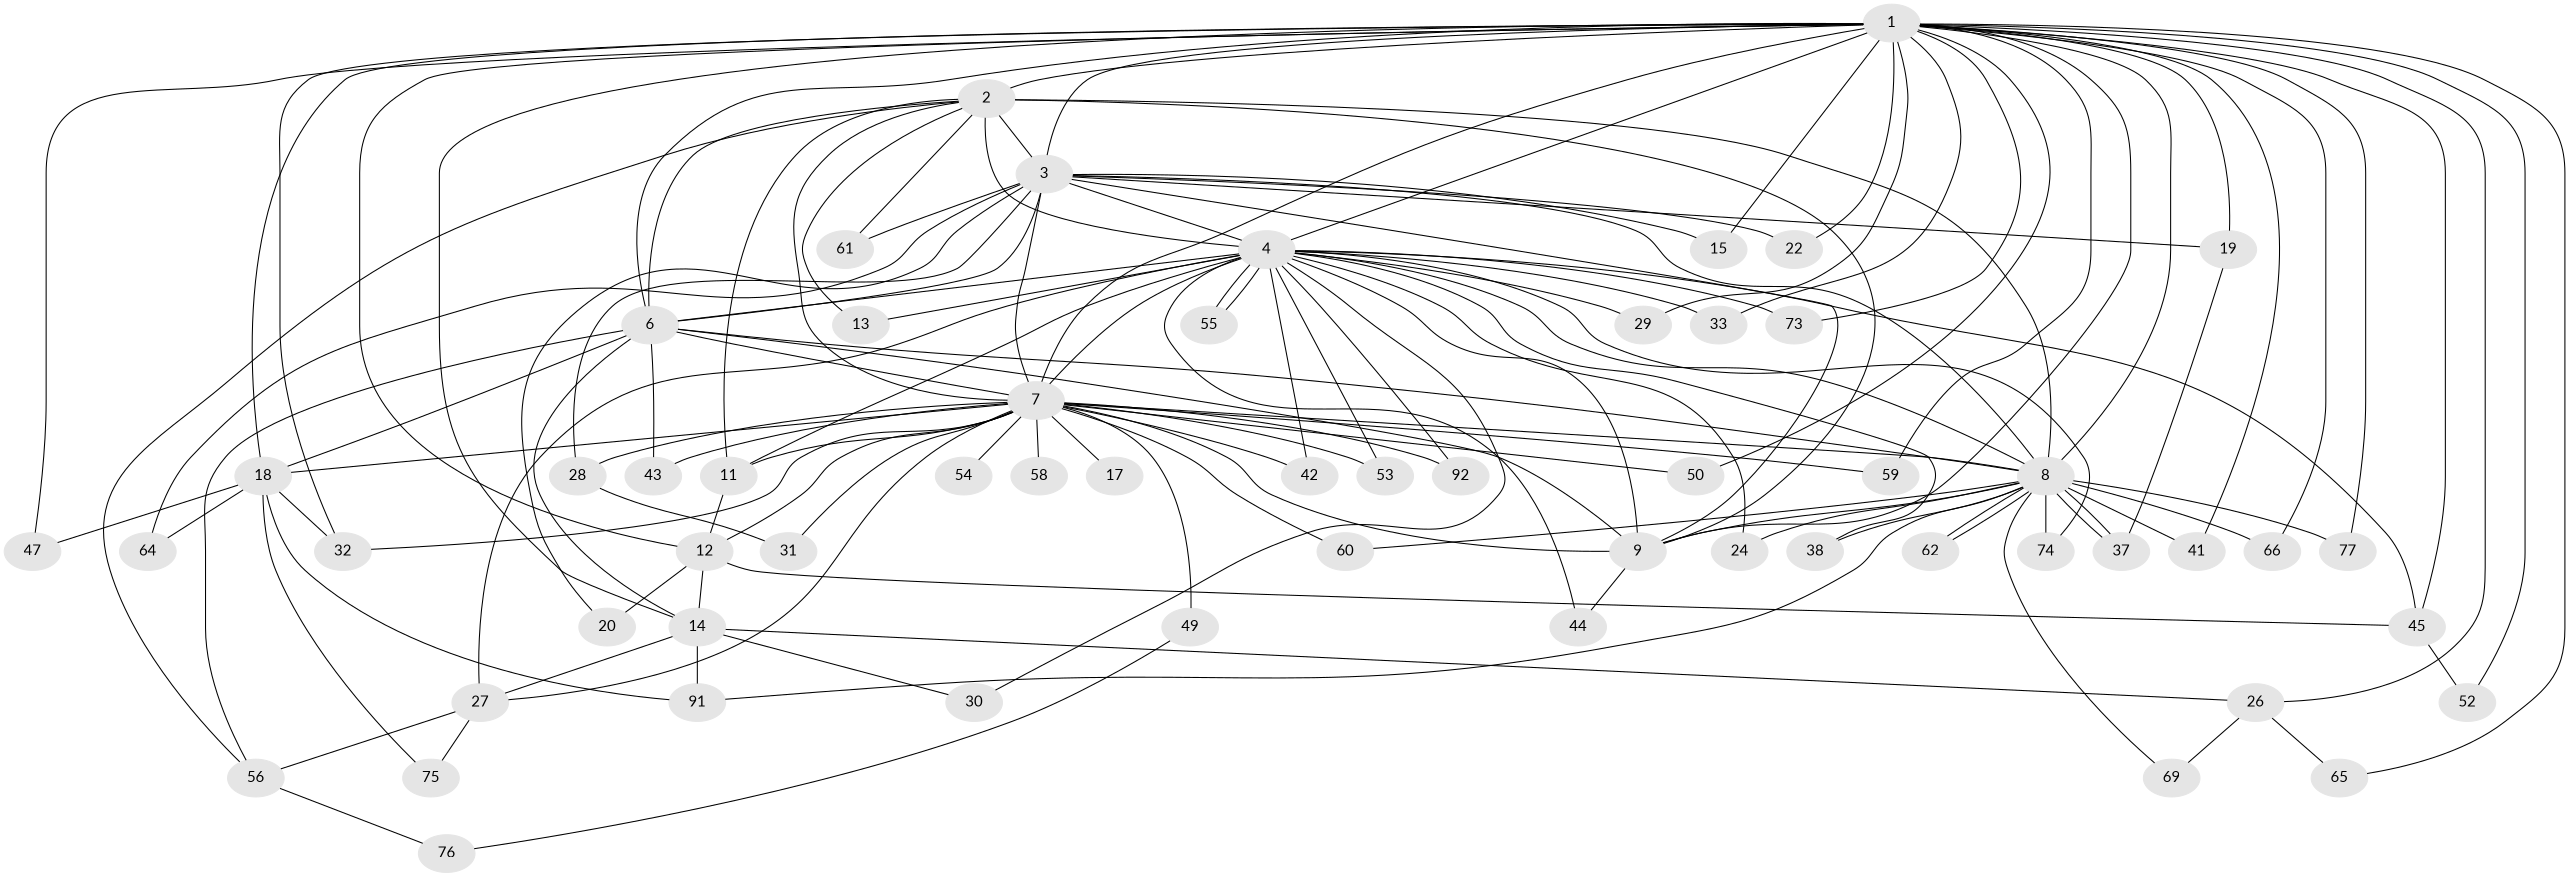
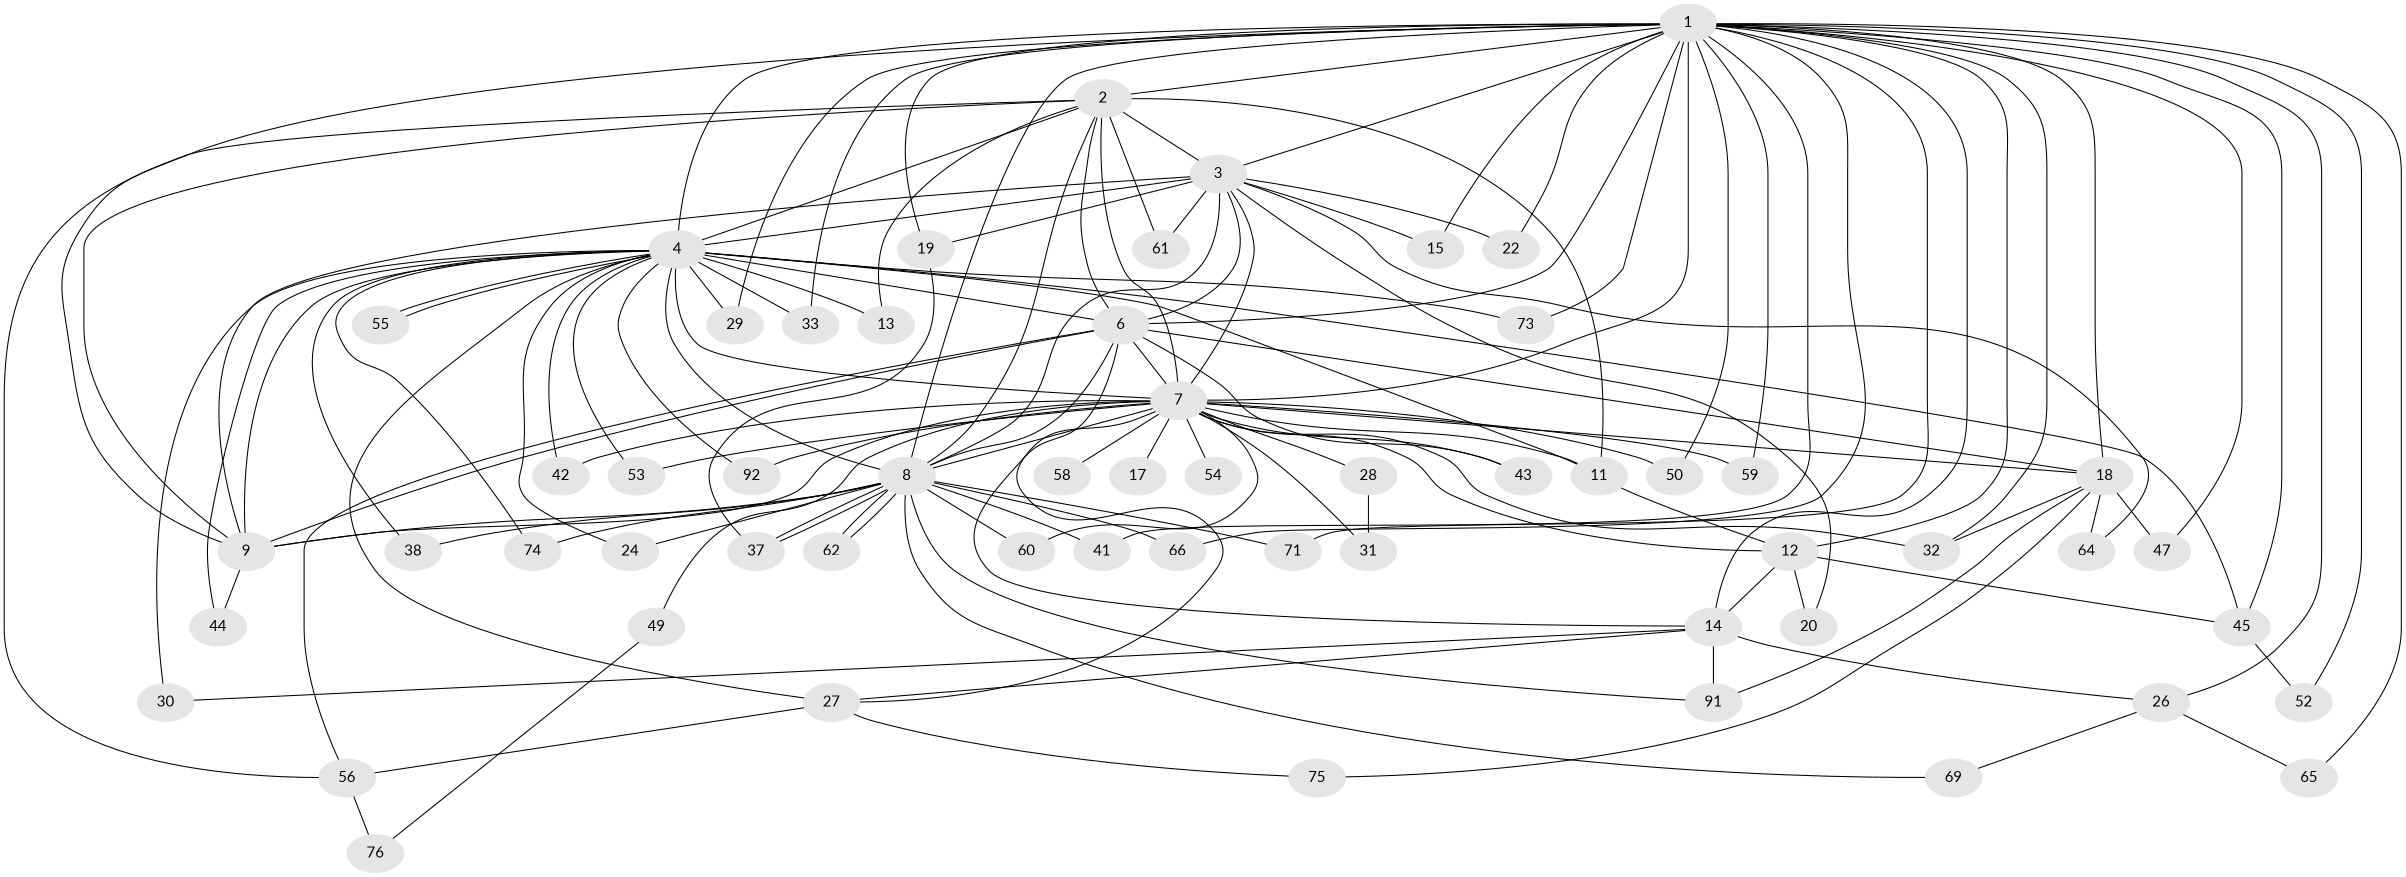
edge "3" -- "28": removed
node "77": label "77" -> "71"
